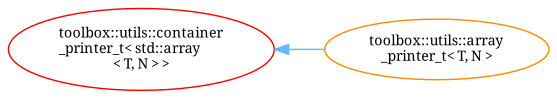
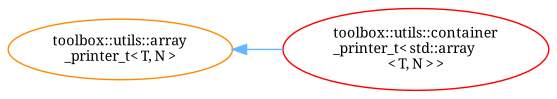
edge "toolbox::utils::array _printer_t< T, N >" -> "toolbox::utils::container _printer_t< std::array < T, N > >": reversed
